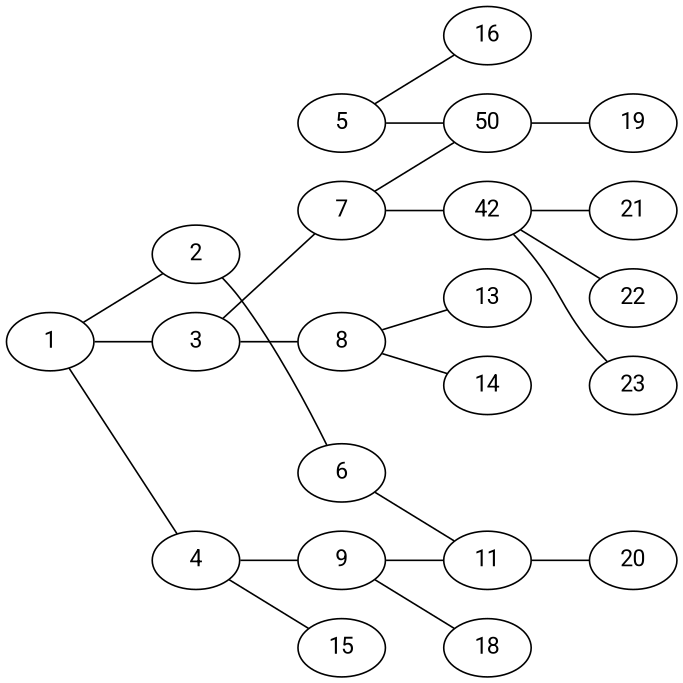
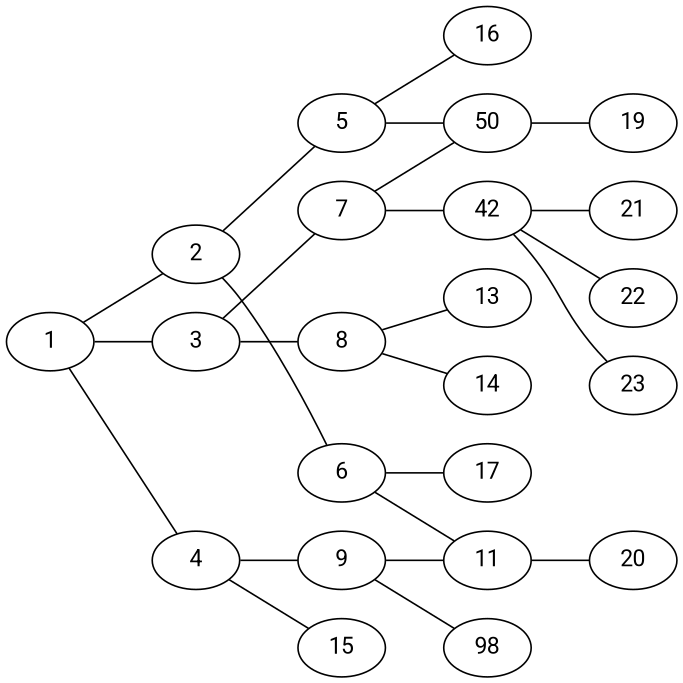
edge "5" -- "2": added
node "17": added
node "18": label "18" -> "98"
